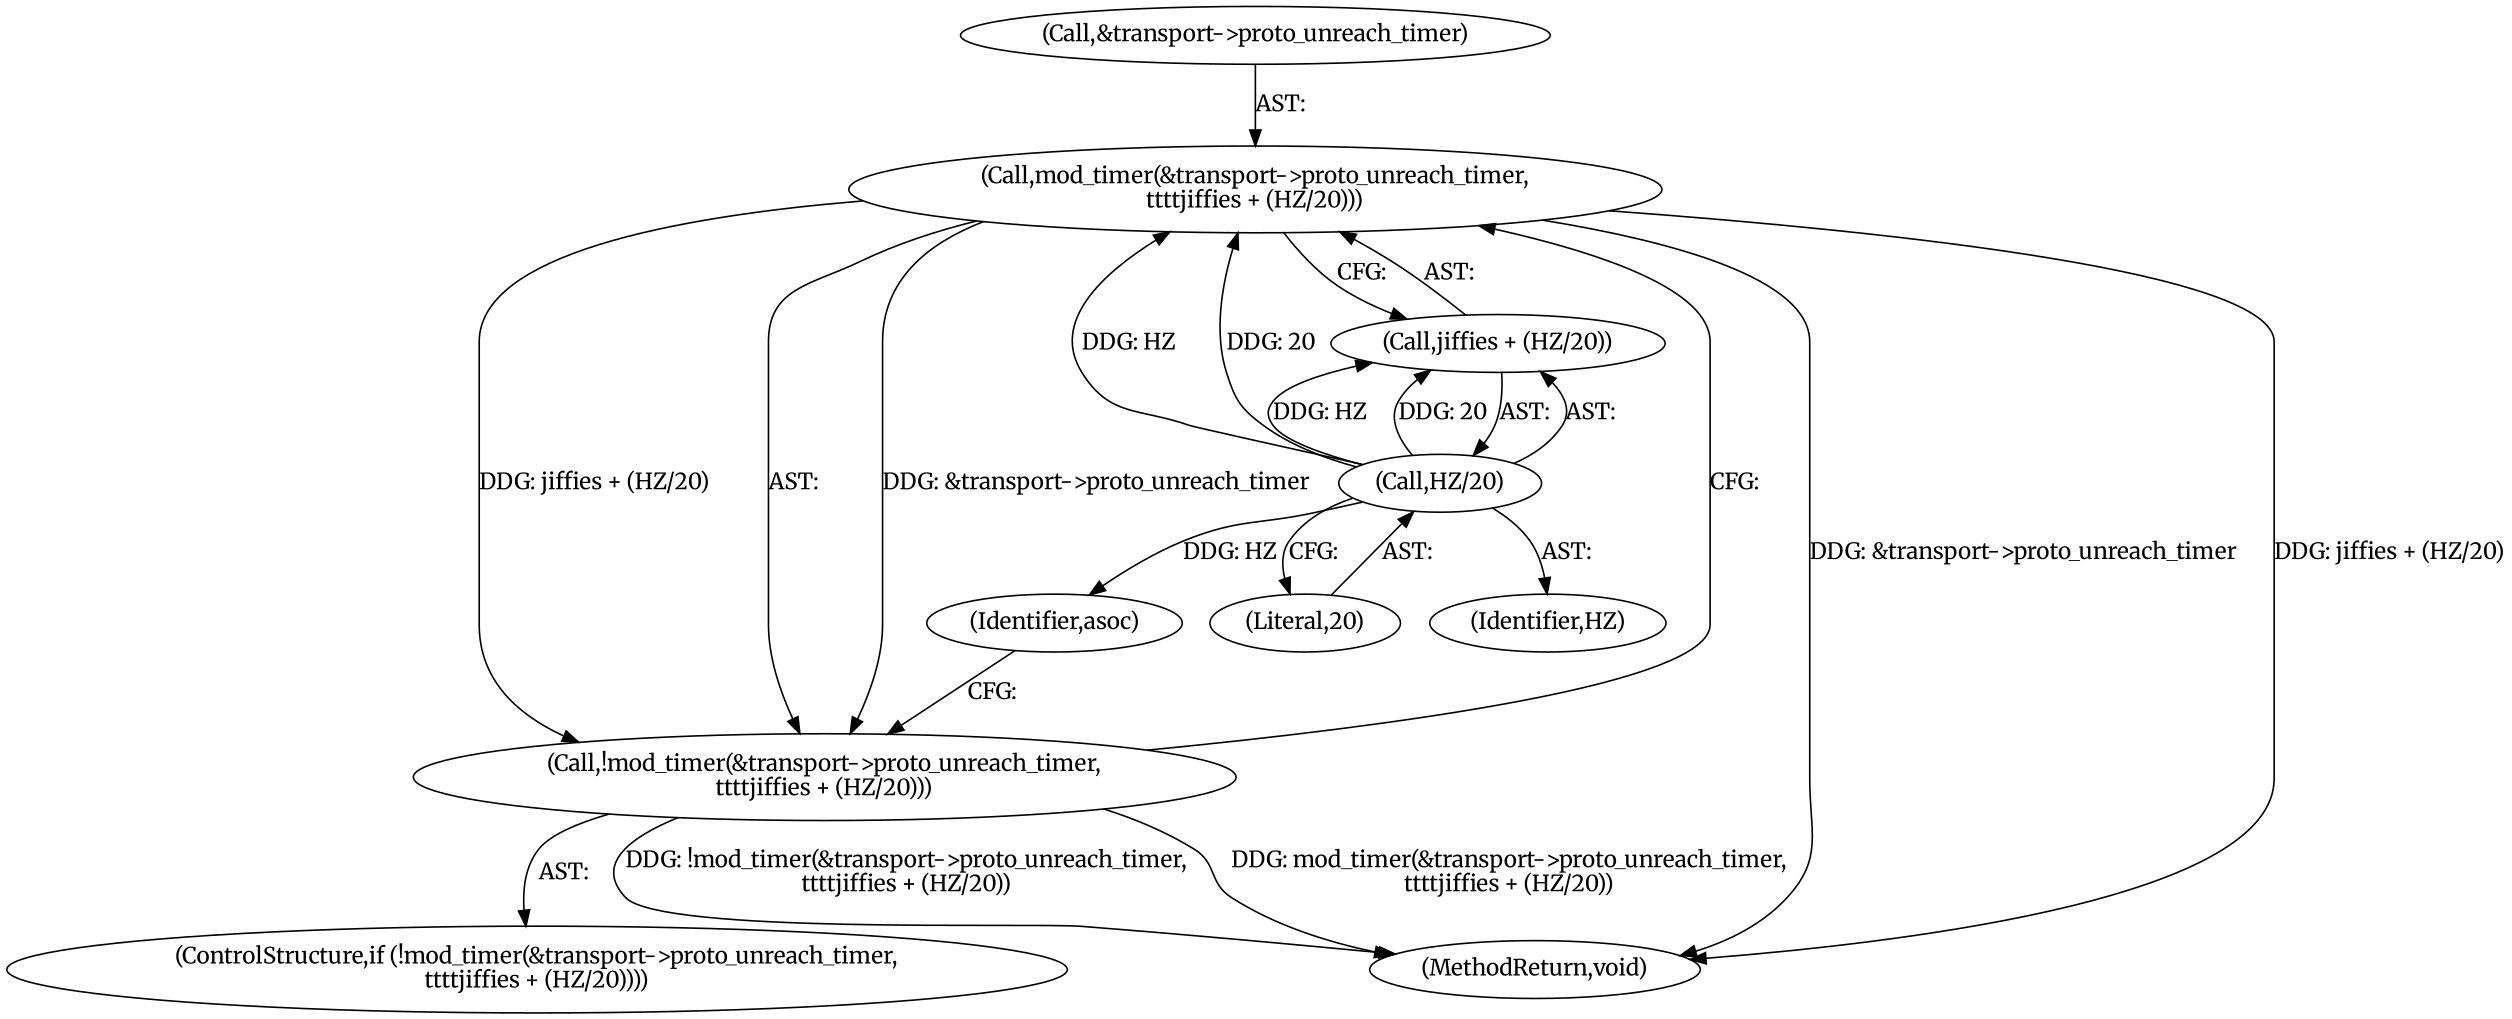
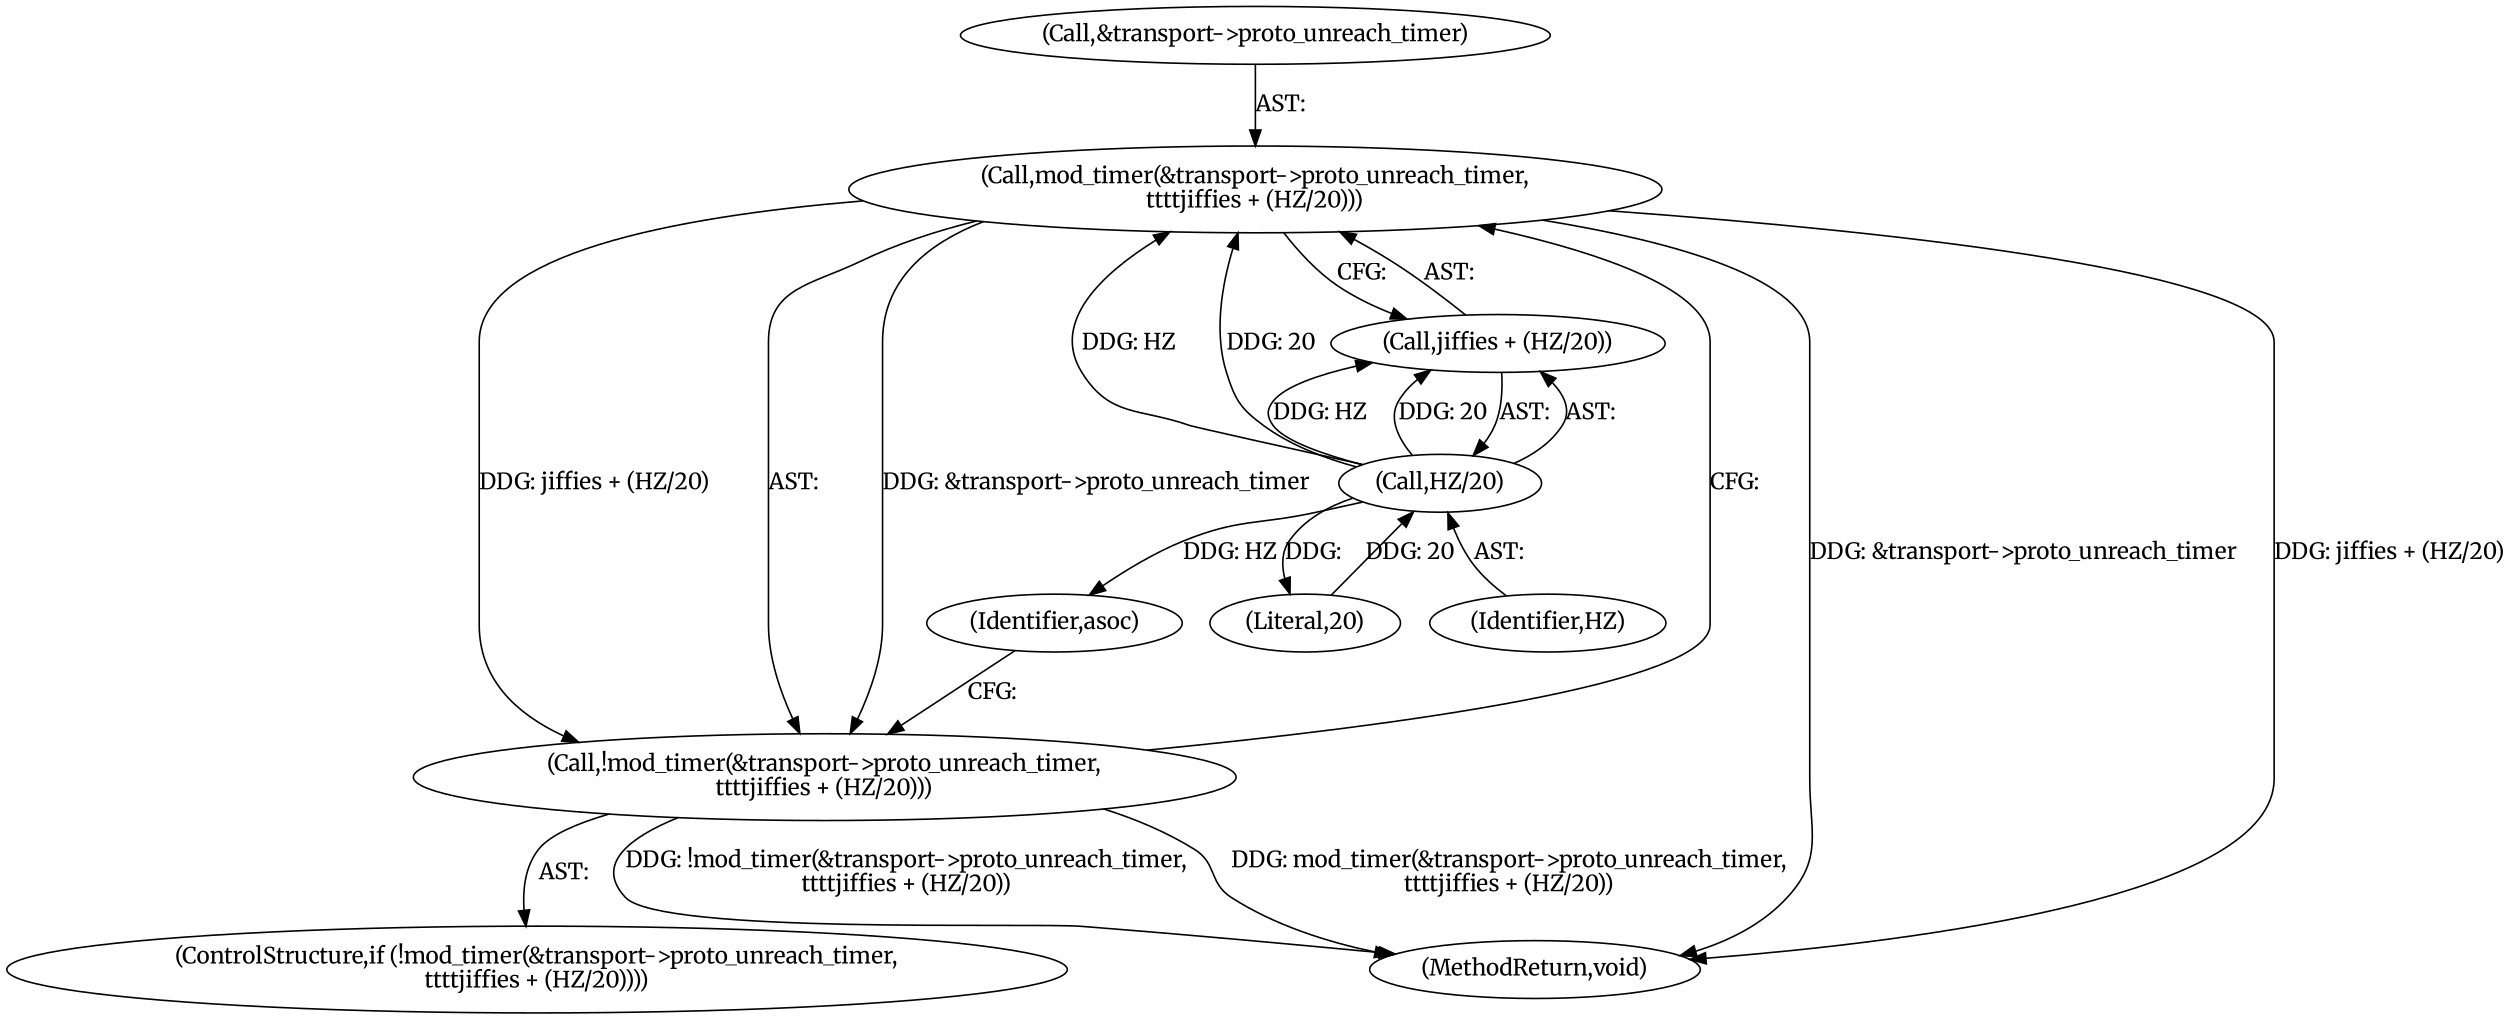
edge "(Call,HZ/20)" -> "(Identifier,HZ)": reversed
edge "(Call,HZ/20)" -> "(Literal,20)": label "CFG: " -> "DDG: "
edge "(Literal,20)" -> "(Call,HZ/20)": label "AST: " -> "DDG: 20"
